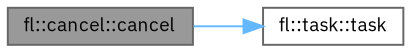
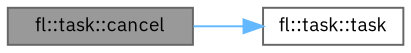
node "fl::cancel::cancel": label "fl::cancel::cancel" -> "fl::task::cancel"
